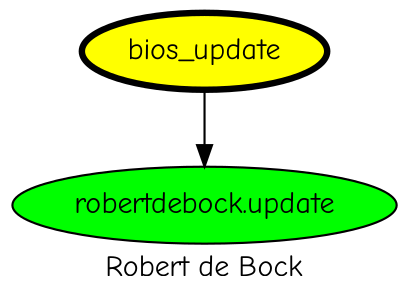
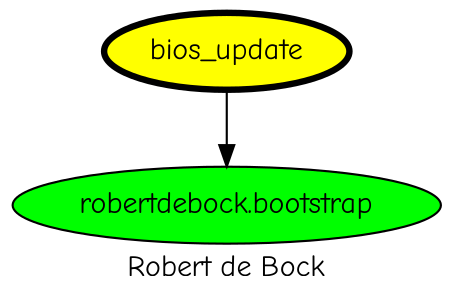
node "robertdebock.update": label "robertdebock.update" -> "robertdebock.bootstrap"
